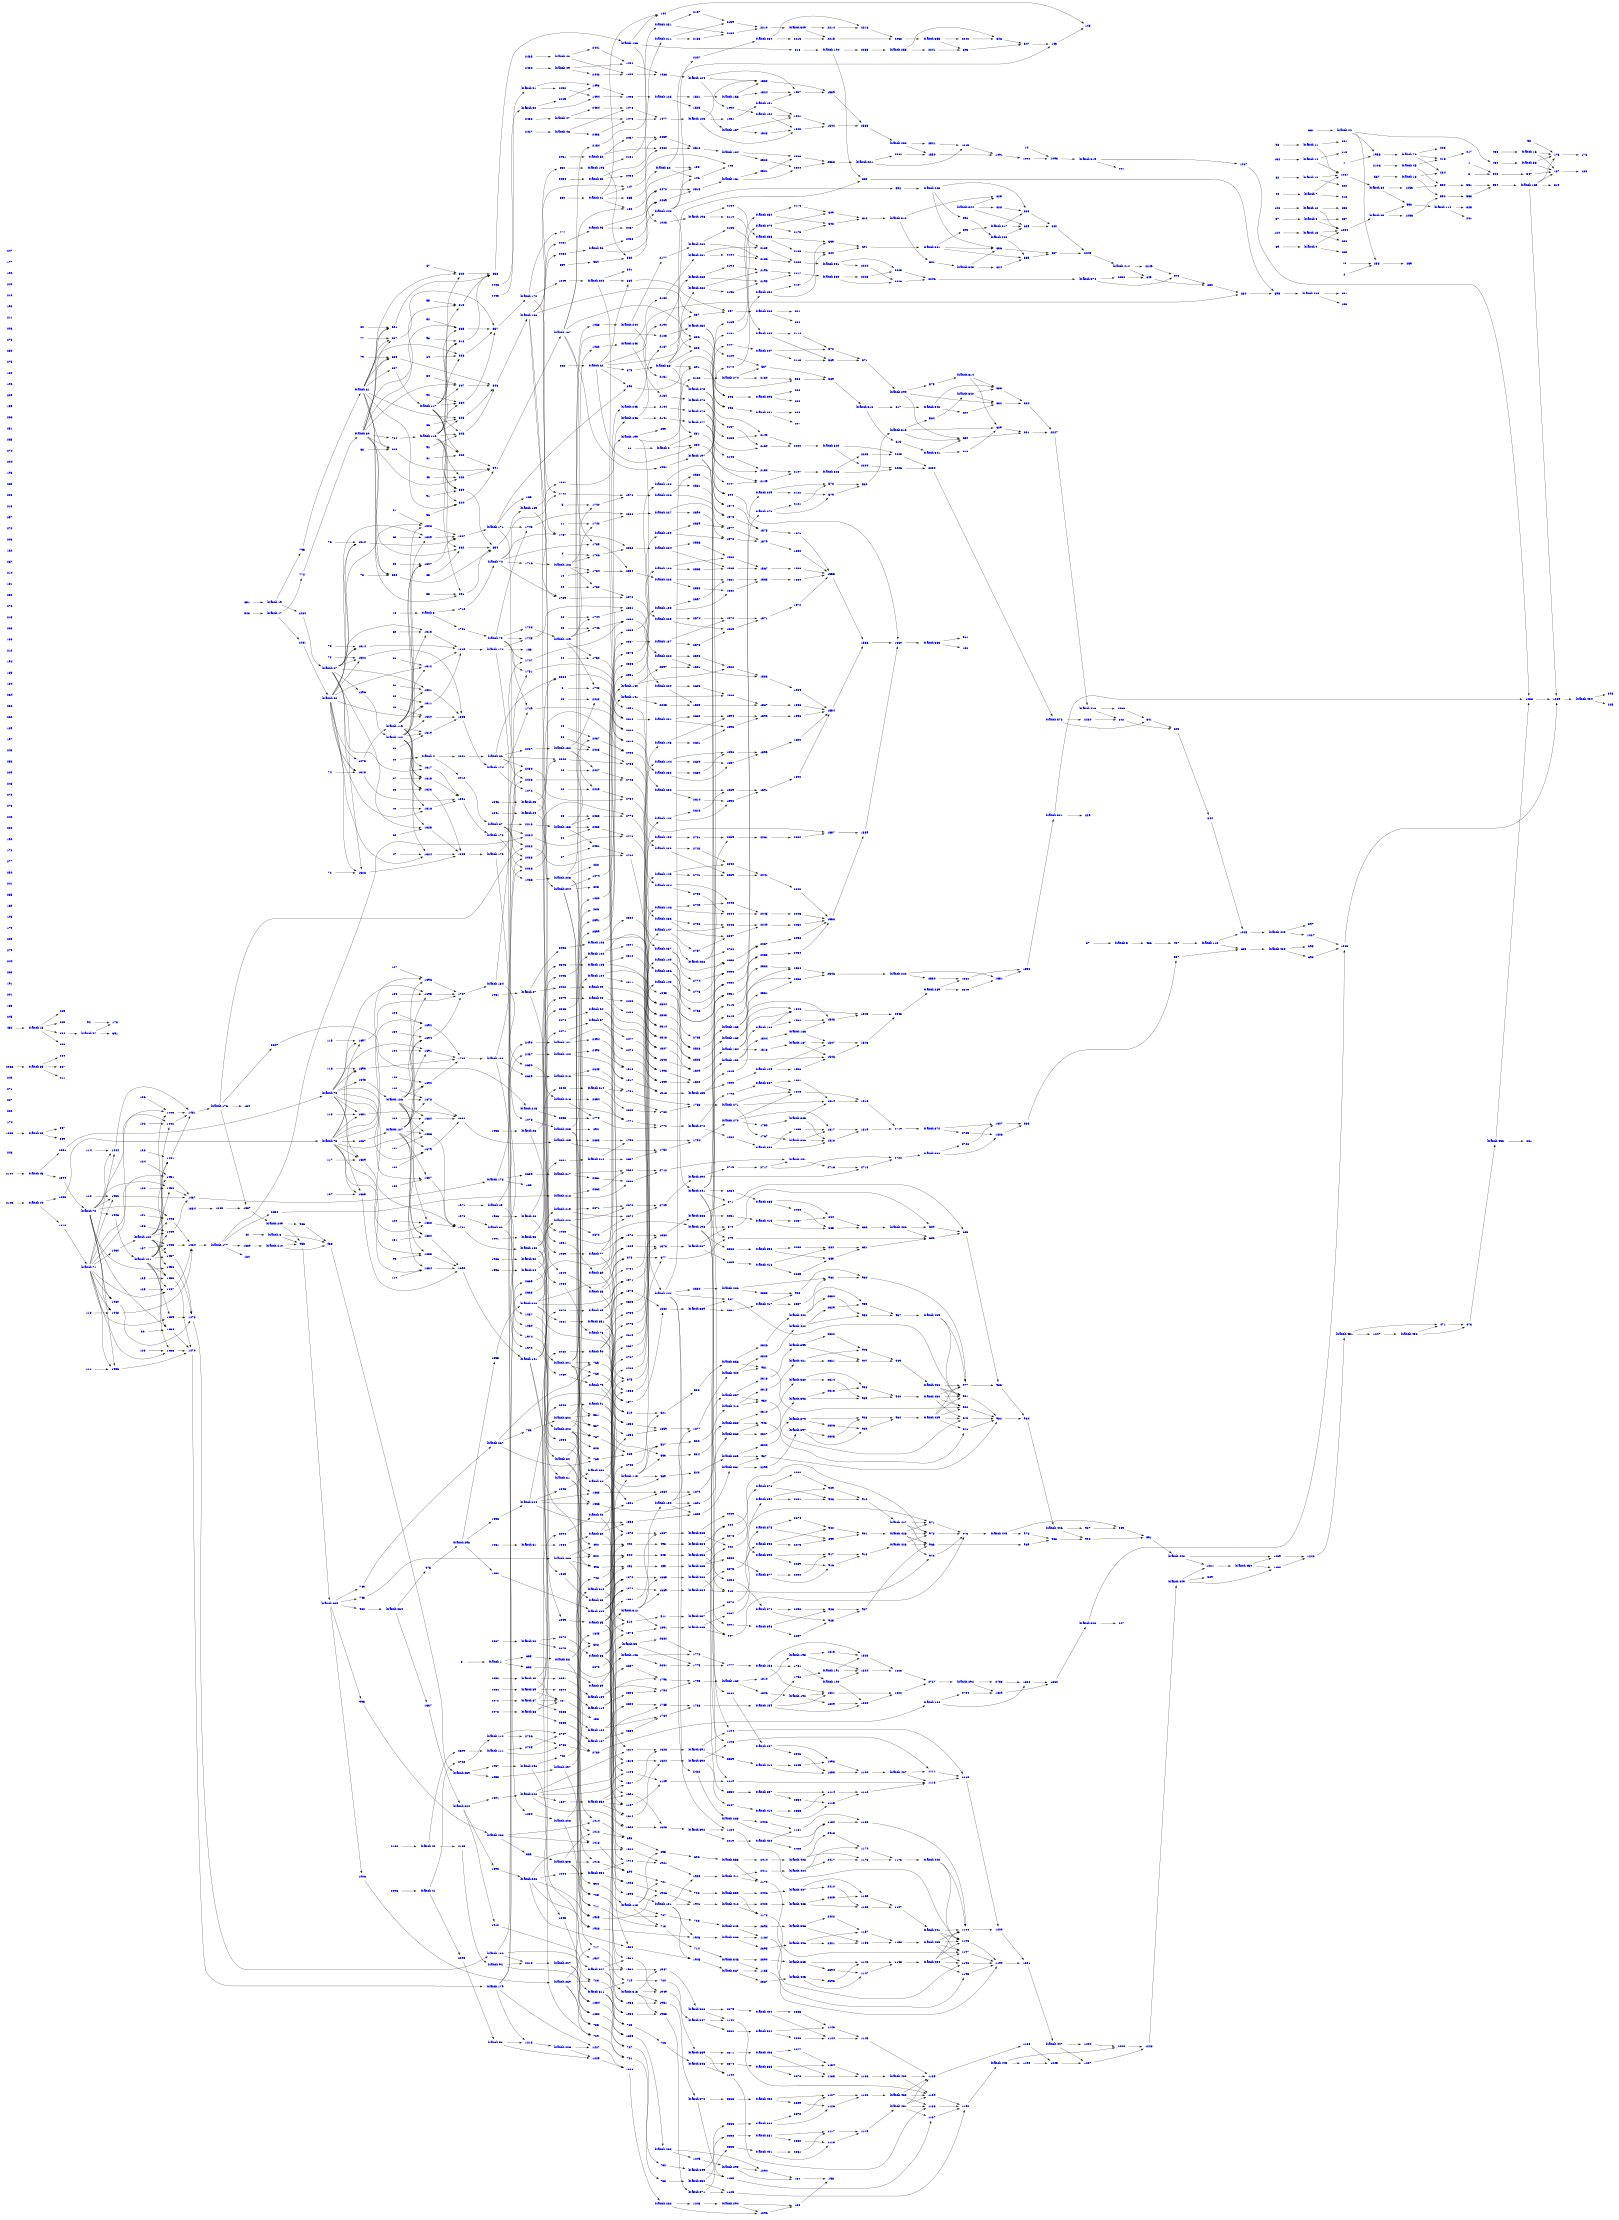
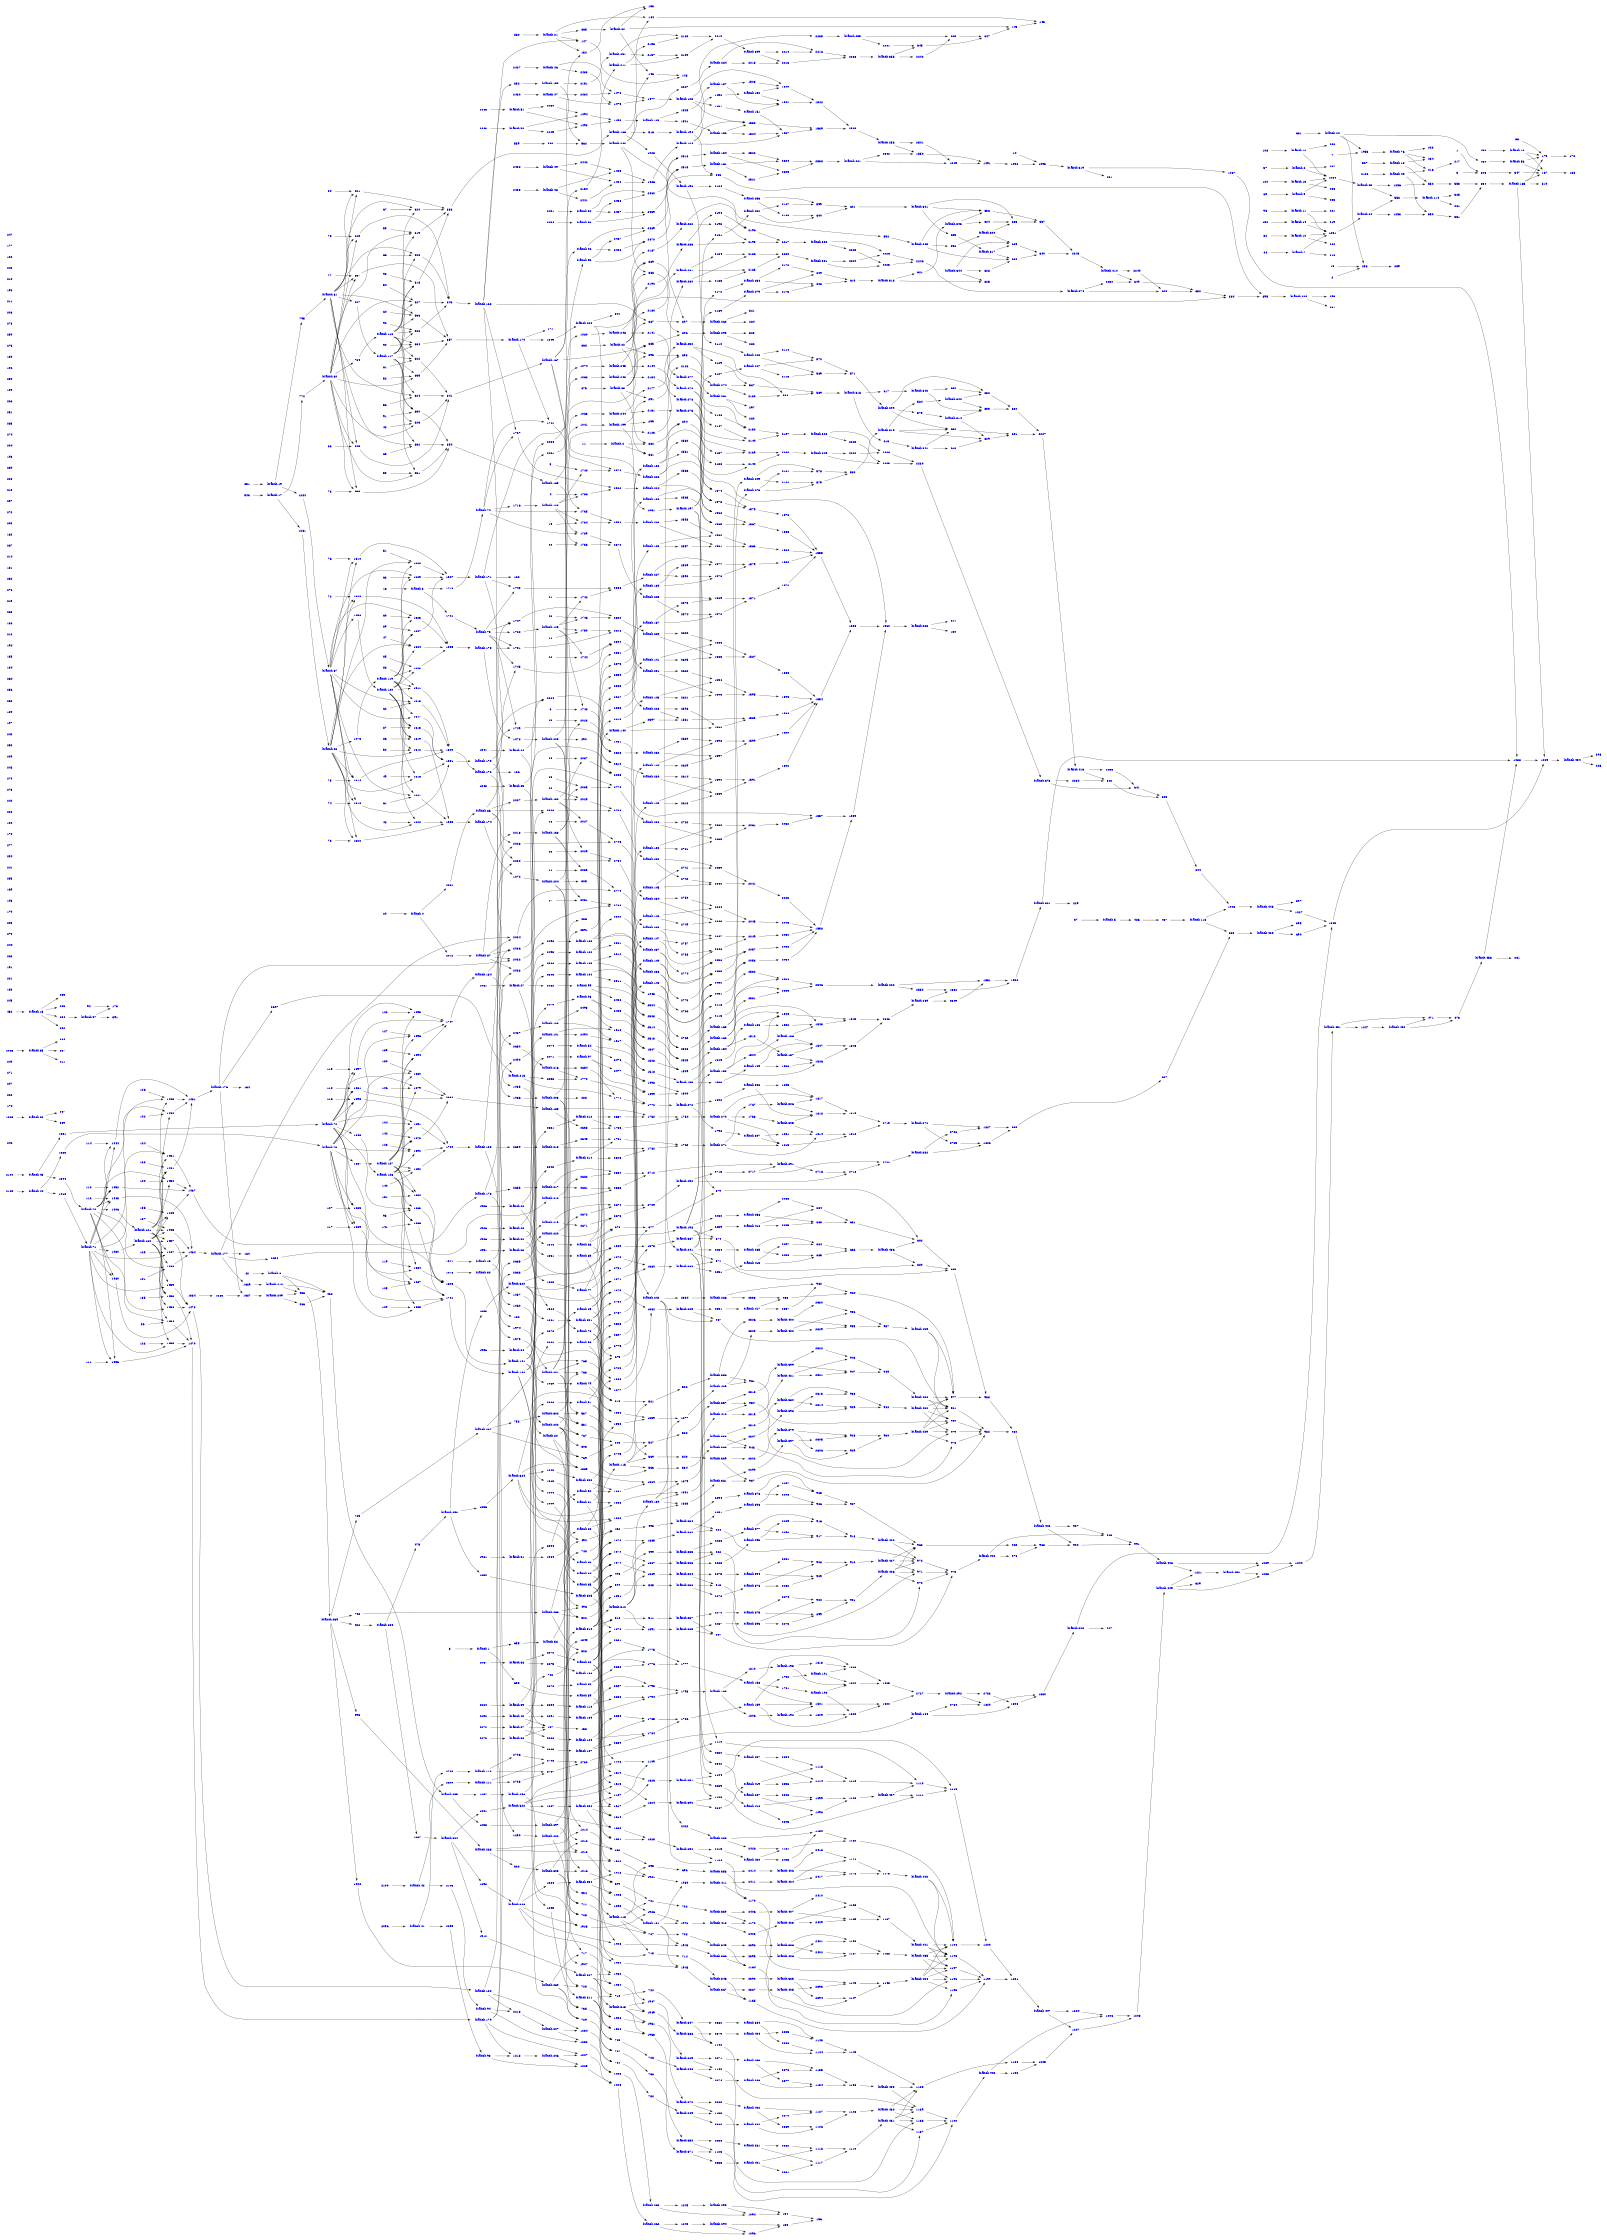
edge "branch 22" -> "875": removed
node "2060": added
